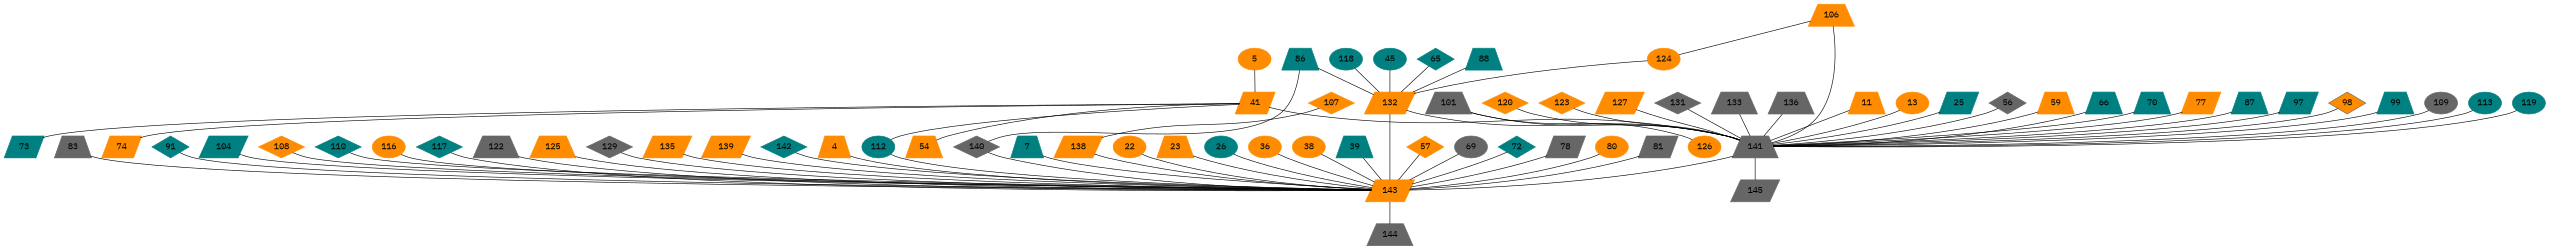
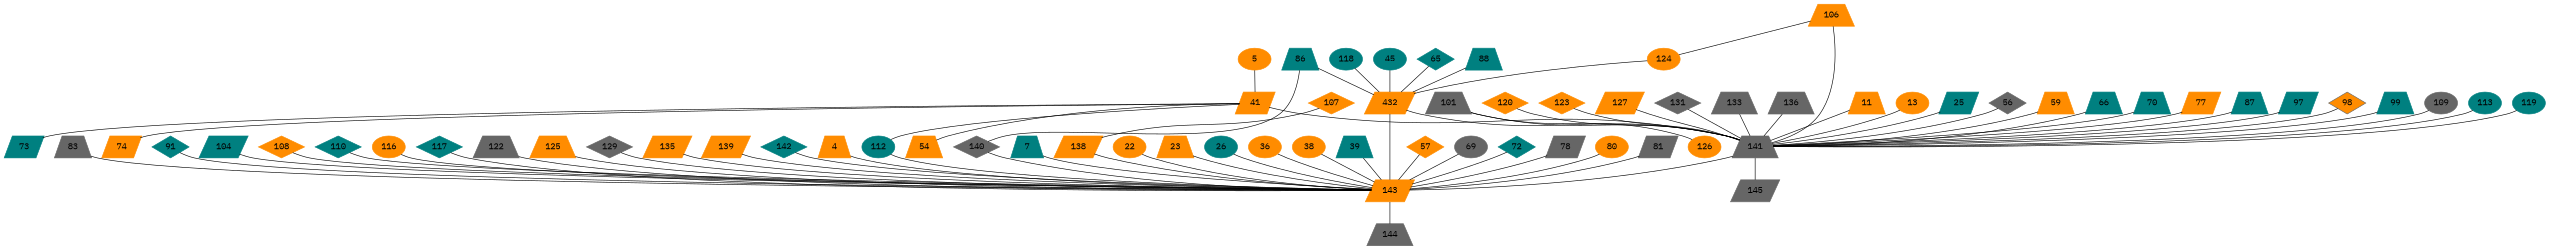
node "132": label "132" -> "432"
